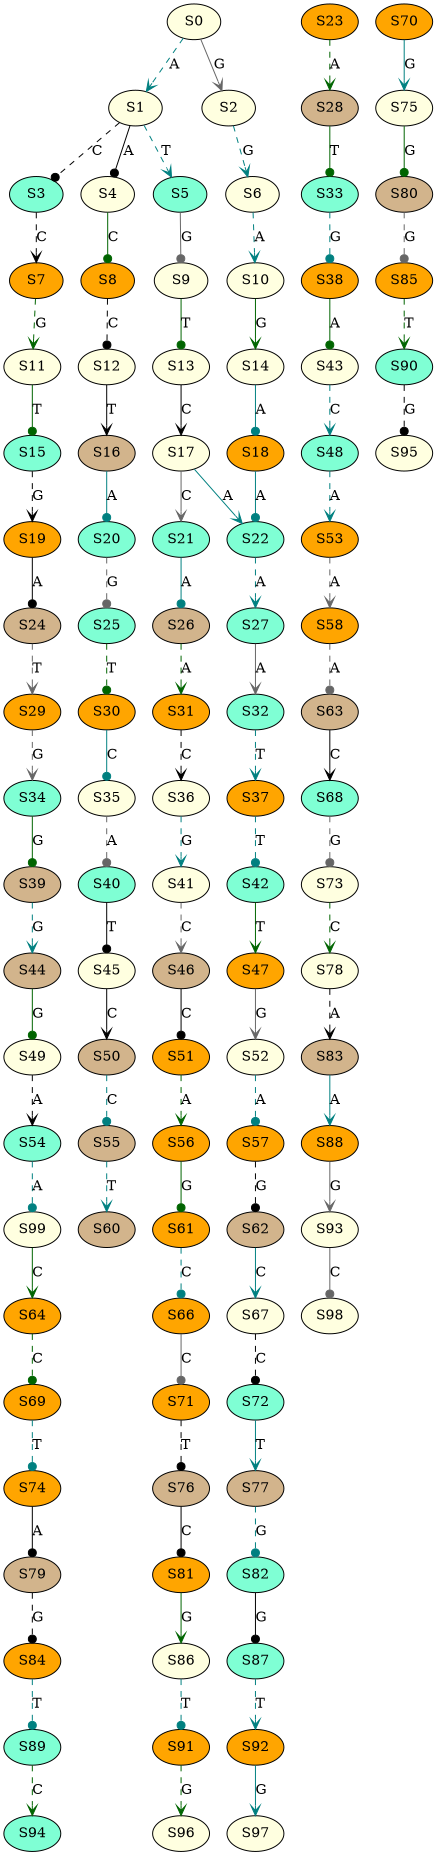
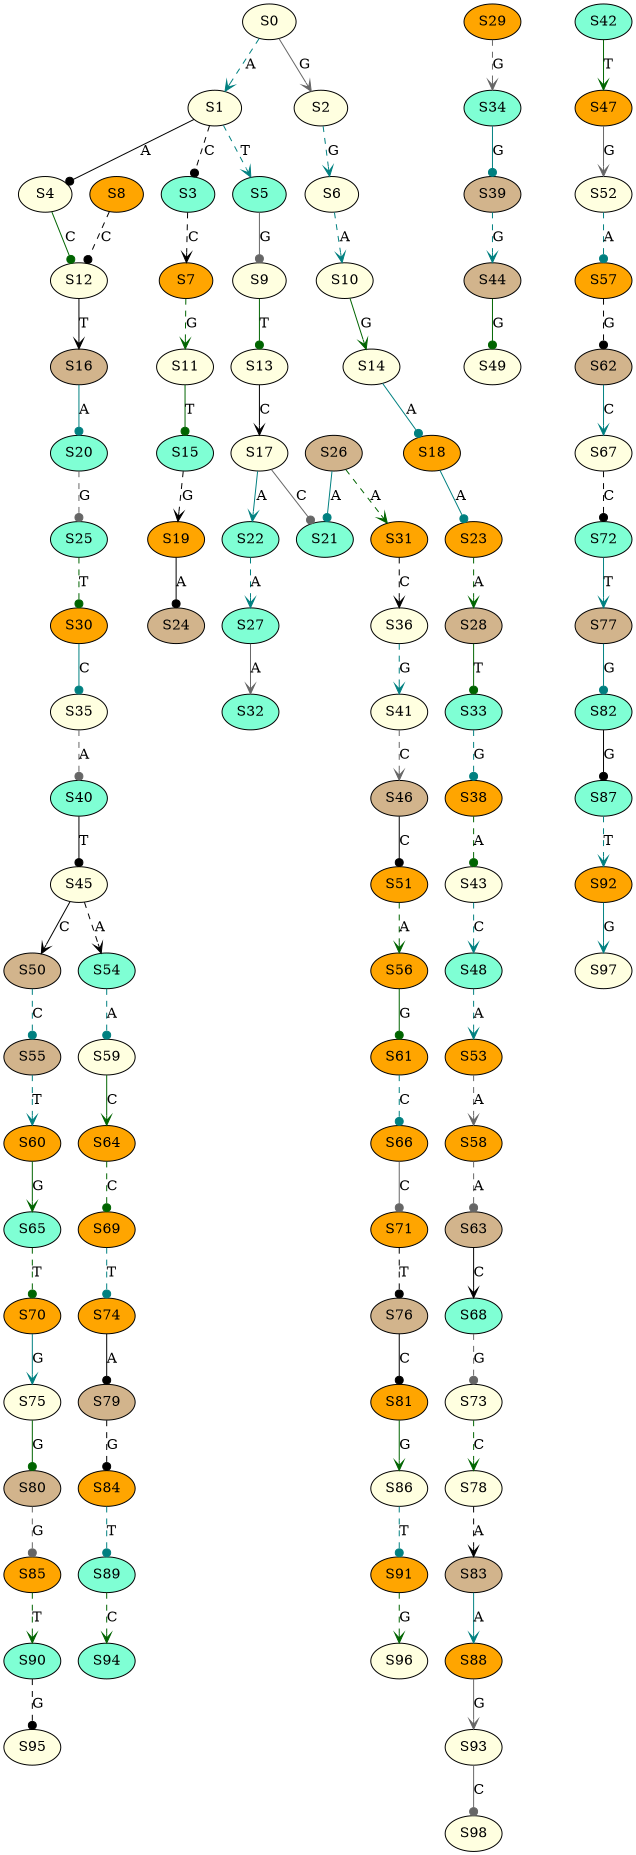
edge "S4" -> "S8": now "S4" -> "S12"
edge "S38" -> "S43": style solid -> dashed
edge "S17" -> "S21": arrowhead vee -> dot
edge "S18" -> "S22": now "S18" -> "S23"
edge "S21" -> "S26": reversed
edge "S24" -> "S29": removed, label "T"
node "S37": removed
edge "S34" -> "S39": color darkgreen -> teal
edge "S49" -> "S54": now "S45" -> "S54"
node "S99": label "S99" -> "S59"
node "S65": added
node "S60": fillcolor tan -> orange
edge "S77" -> "S82": style dashed -> solid
